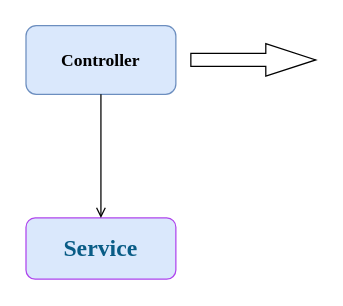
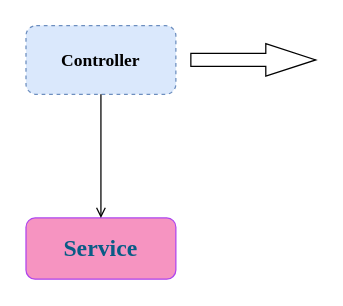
node "Controller": style solid -> dashed
node "Service": fillcolor #dae8fc -> #f694c1
